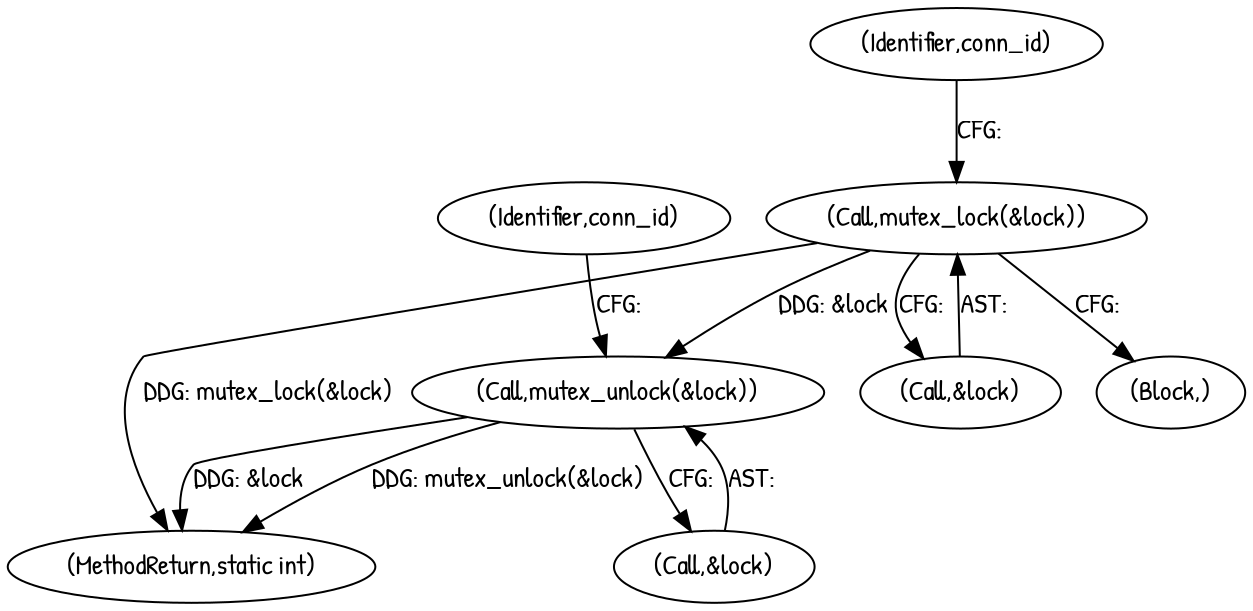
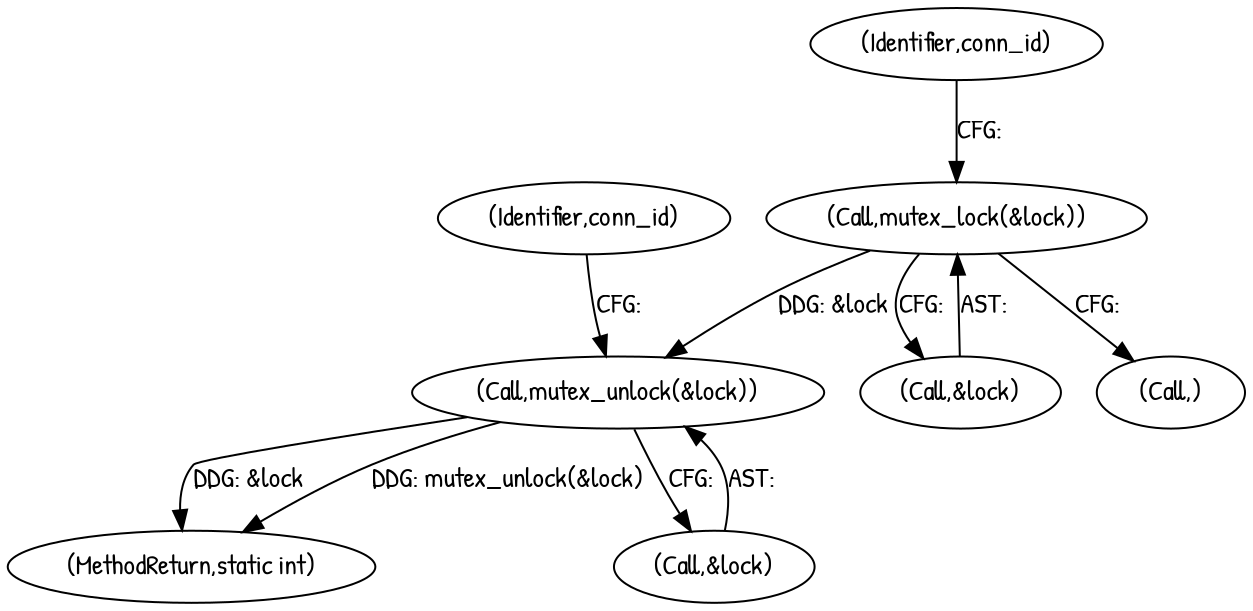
edge "(Call,mutex_lock(&lock))" -> "(MethodReturn,static int)": removed, label "DDG: mutex_lock(&lock)"
node "(Block,)": label "(Block,)" -> "(Call,)"
